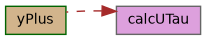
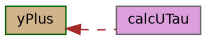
edge "yPlus" -> "calcUTau": reversed
